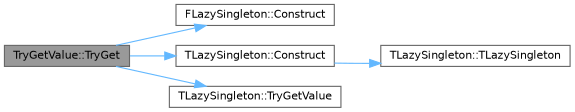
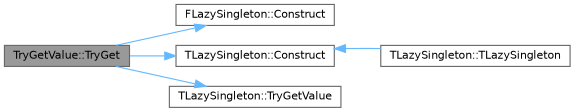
edge "TLazySingleton::Construct" -> "TLazySingleton::TLazySingleton": reversed
